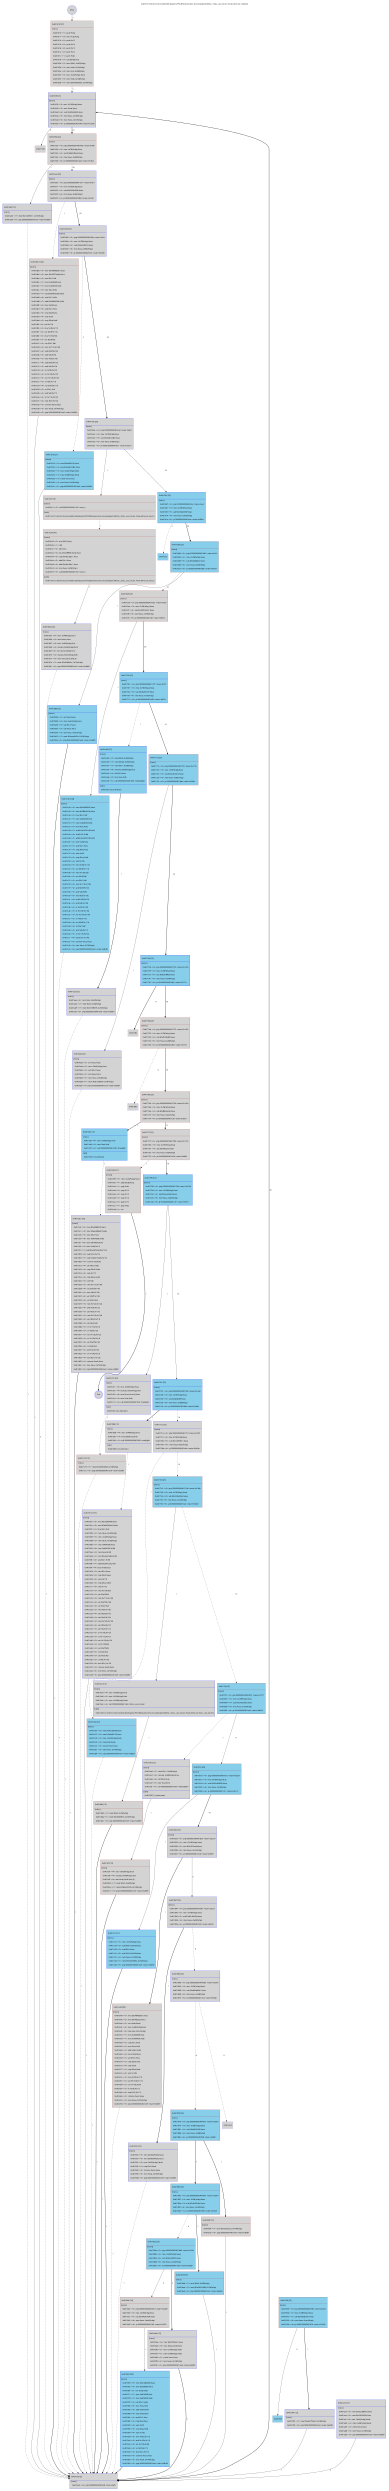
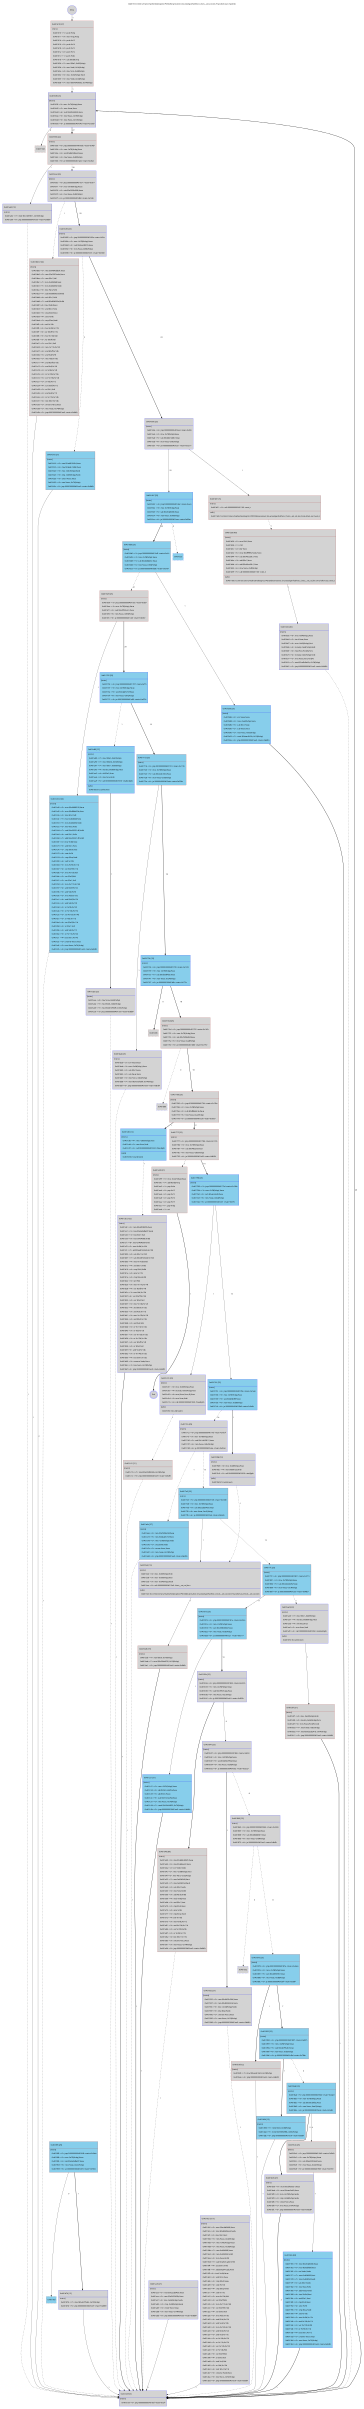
edge "0x4019b8 [13]" -> "0x4019c5 [157]": now "0x4019b8 [13]" -> "0x401bc4 [15]"
